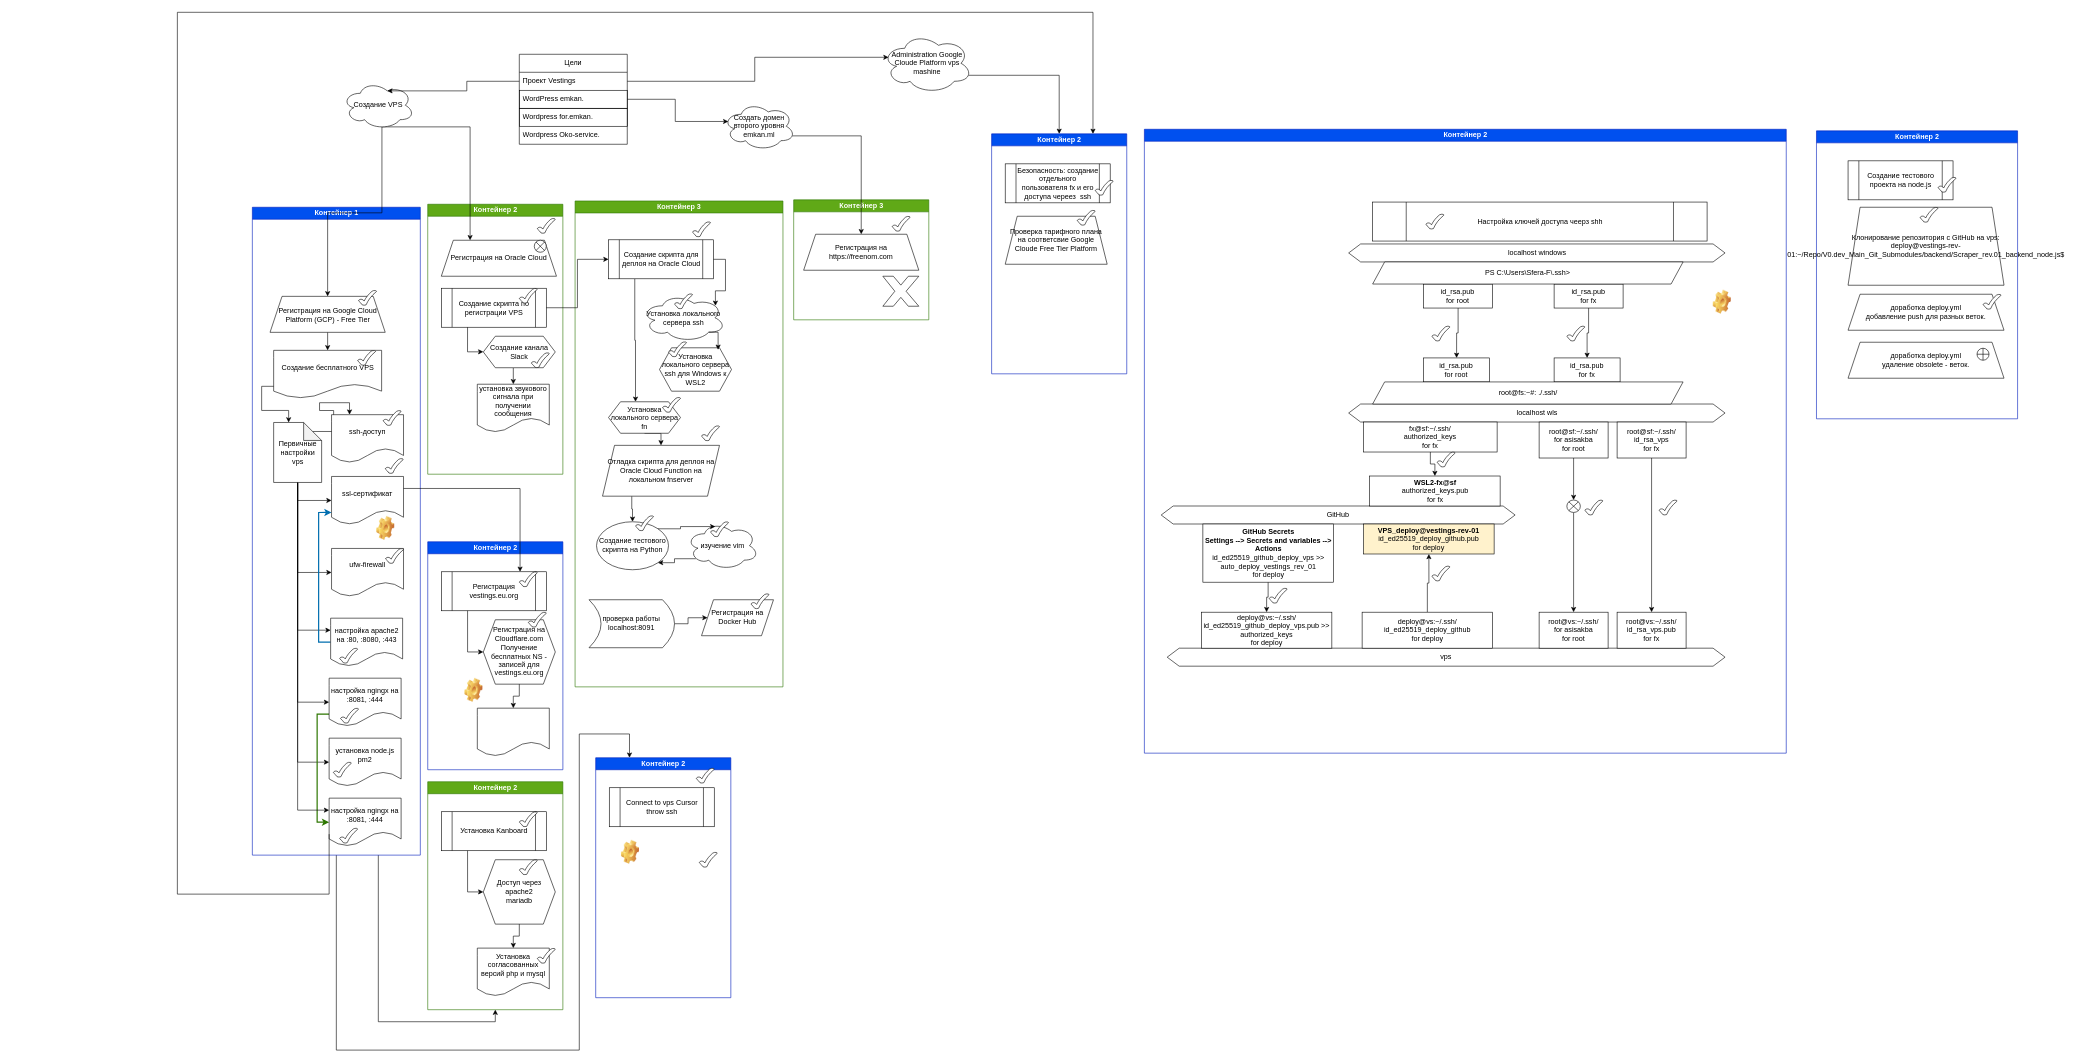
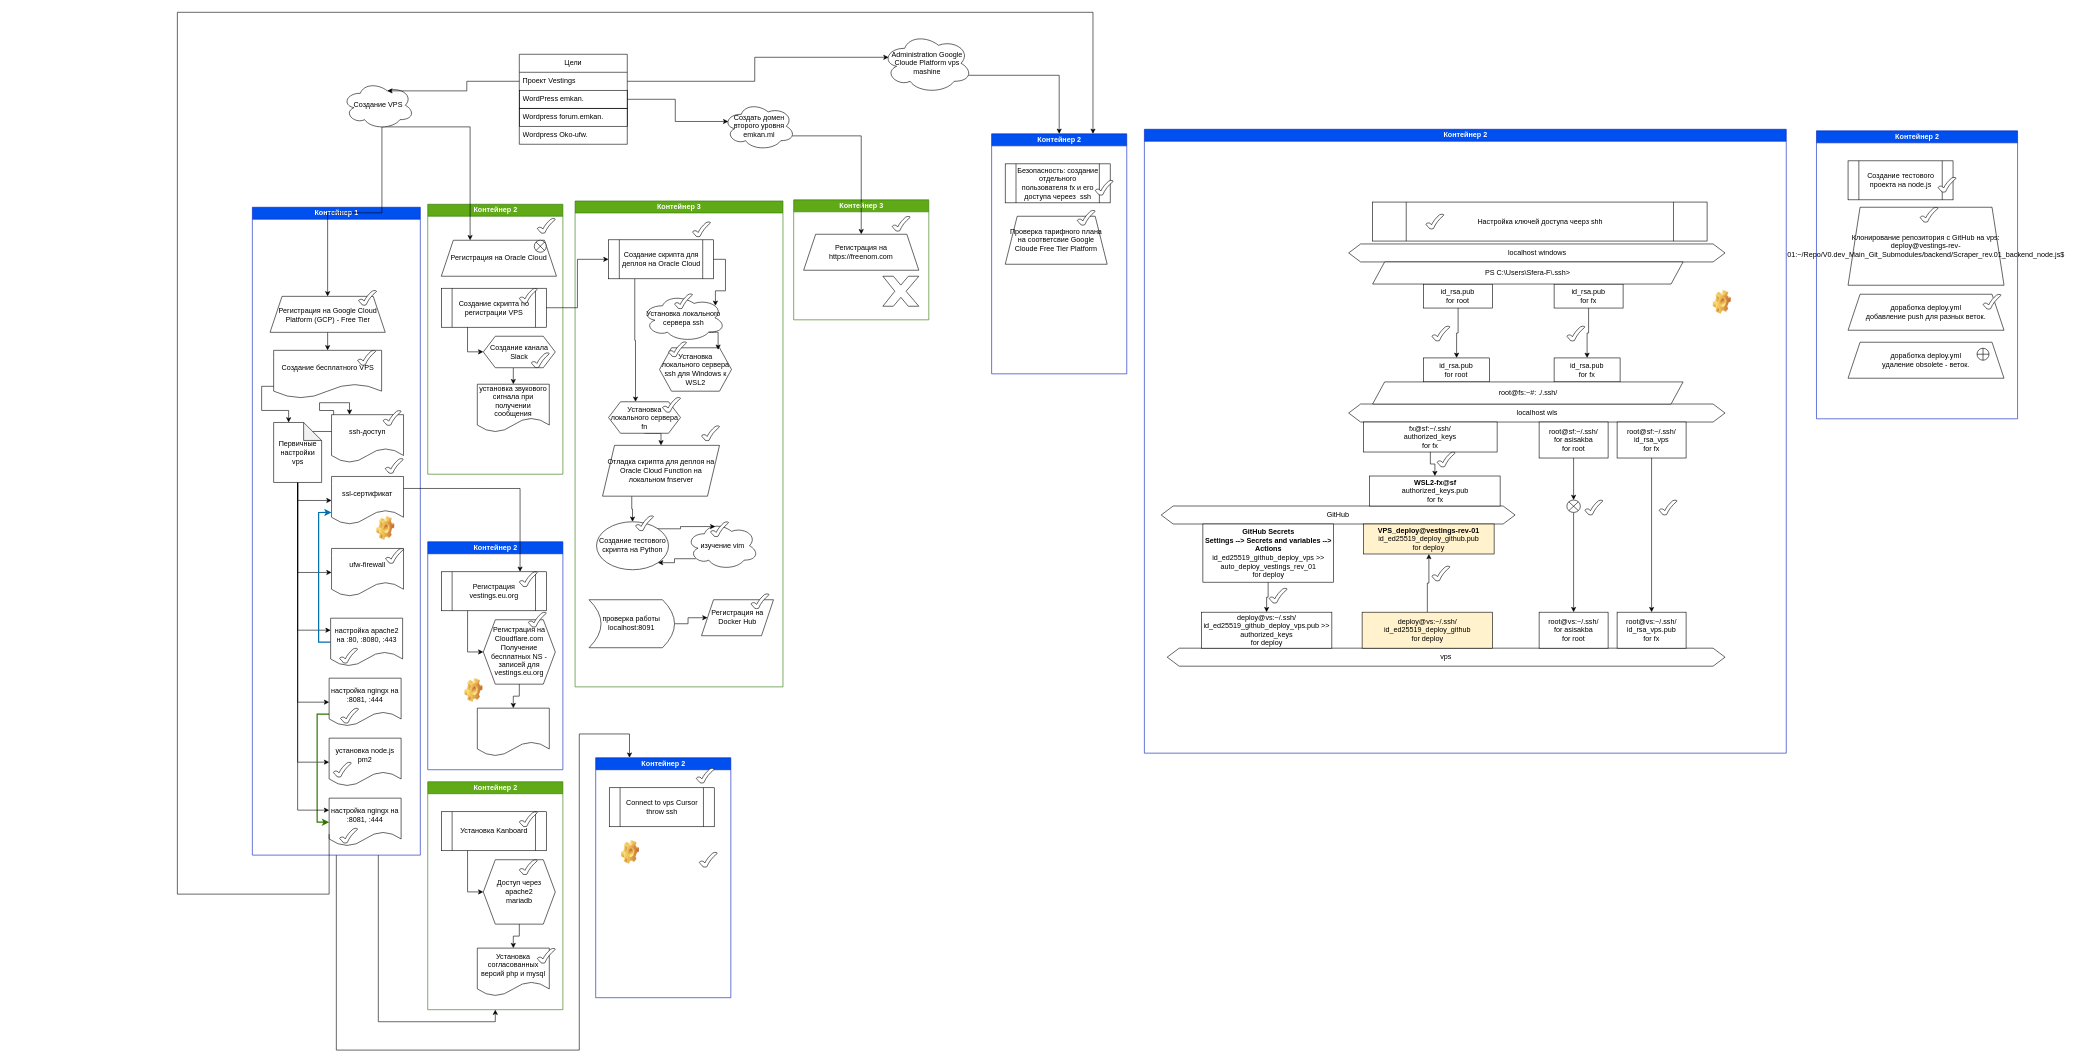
node "Wordpress for.emkan.": label "Wordpress for.emkan." -> "Wordpress forum.emkan."
node "Wordpress Oko-service.": label "Wordpress Oko-service." -> "Wordpress Oko-ufw."
node "deploy@vs:~/.ssh/ id_ed25519_deploy_github for deploy": fillcolor #ffffff -> #fff2cc
